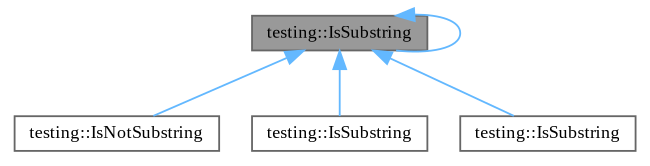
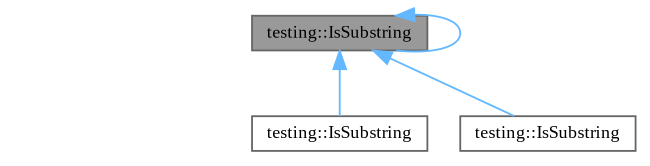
node "testing::IsNotSubstring": removed
